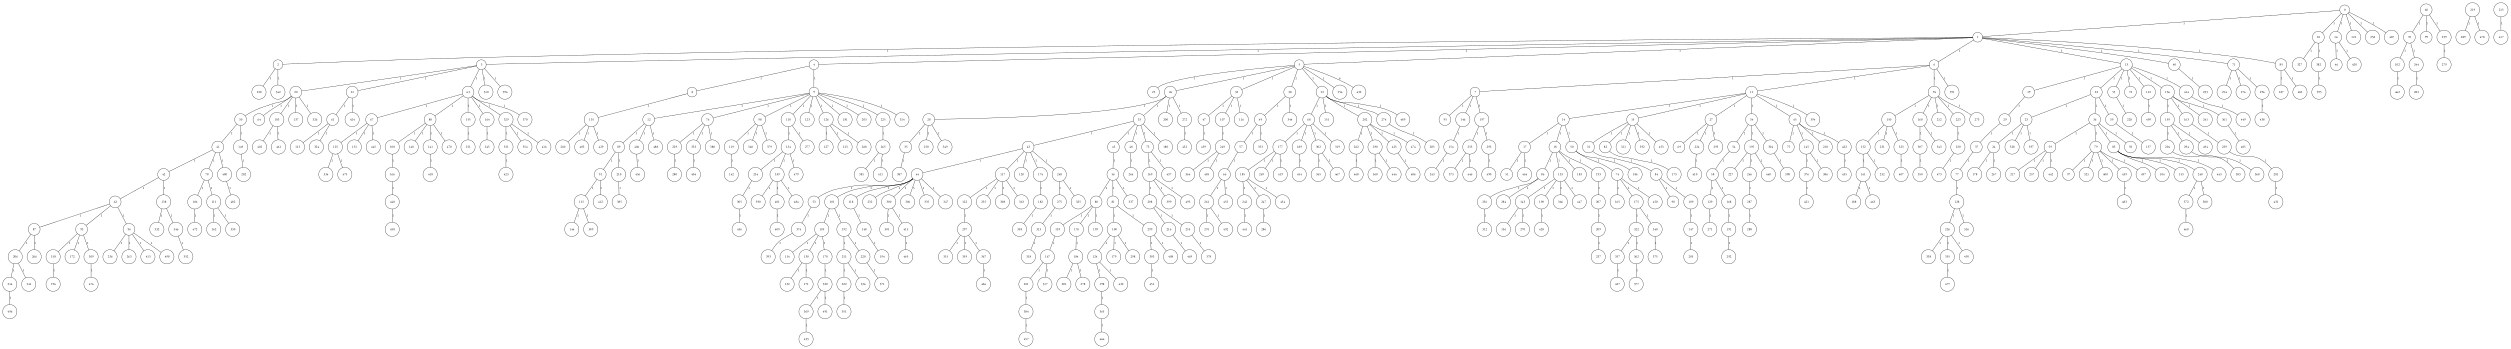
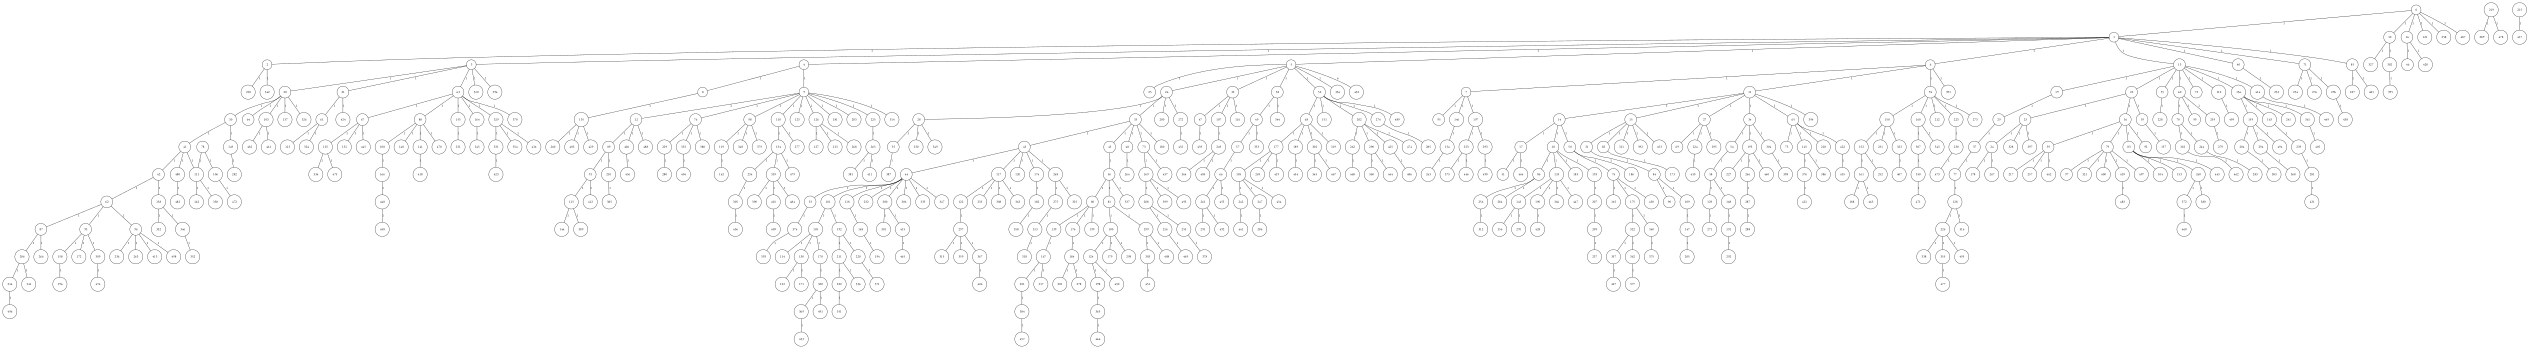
edge "13" -- "60": added, label "1"
edge "41" -- "78": now "41" -- "111"
node "471": added
